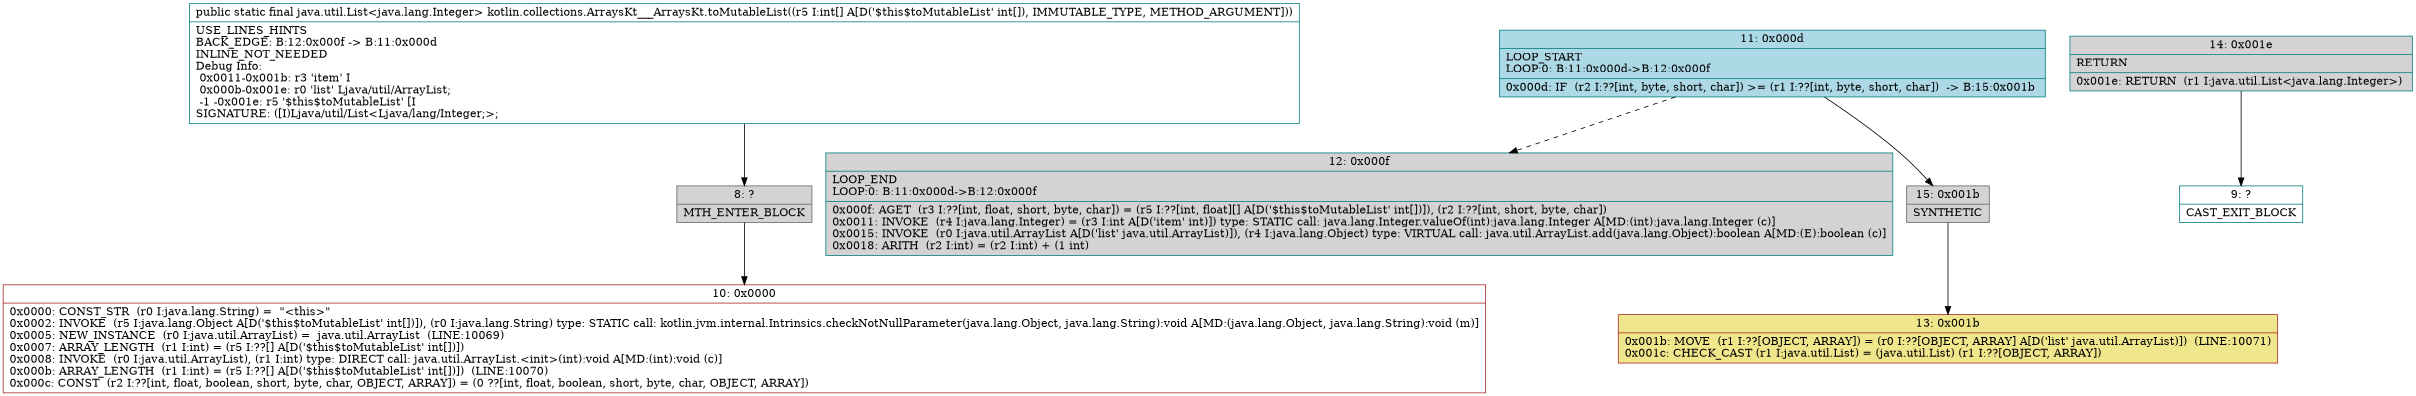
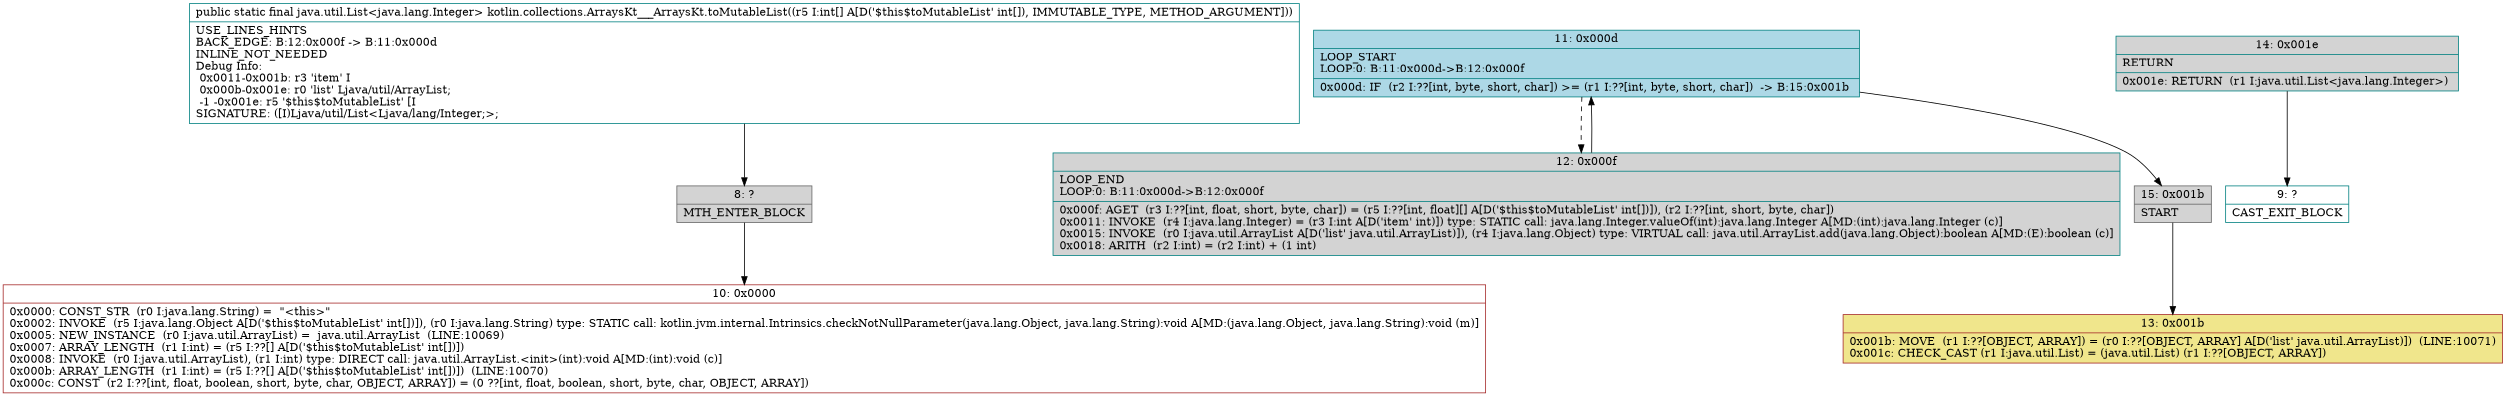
edge "12: 0x000f" -> "11: 0x000d": added
node "15: 0x001b": text "SYNTHETIC" -> "START"
